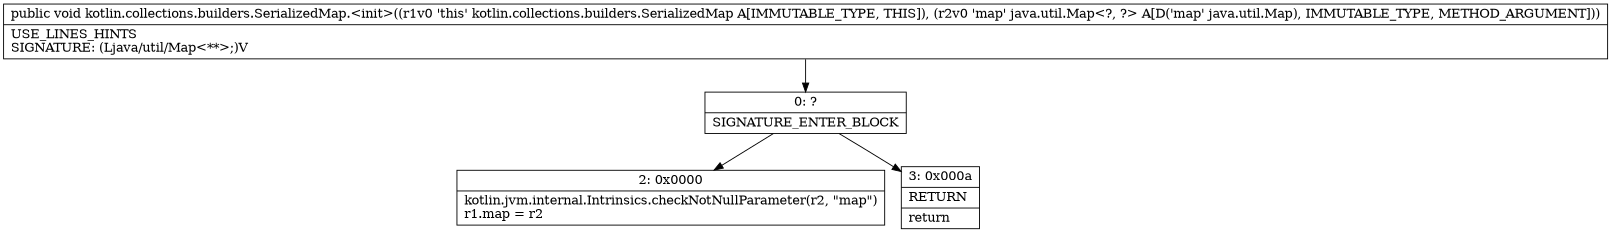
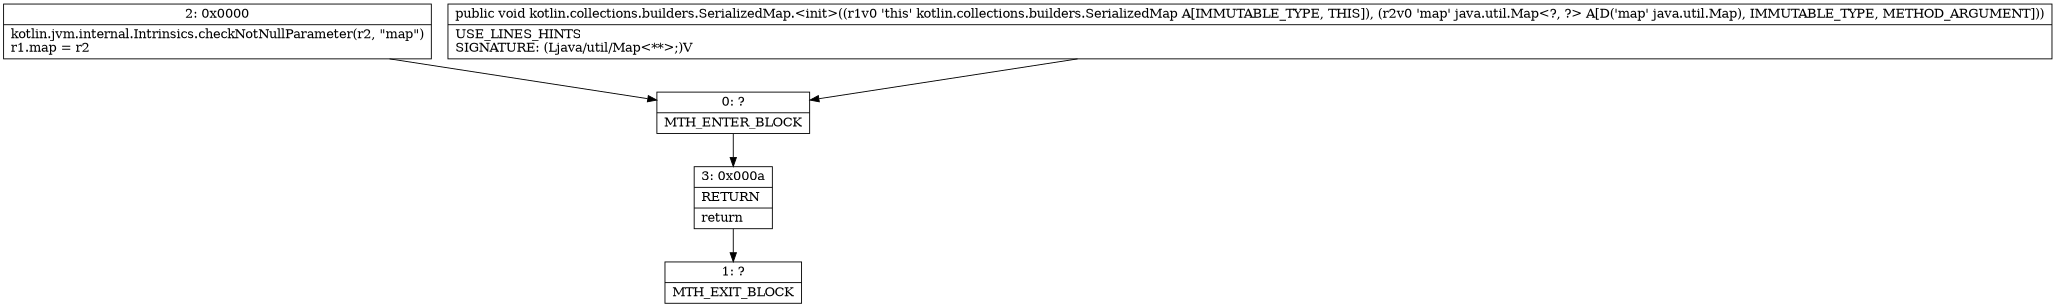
node "0: ?": text "SIGNATURE_ENTER_BLOCK" -> "MTH_ENTER_BLOCK"
edge "0: ?" -> "2: 0x0000": reversed
node "1: ?": added
